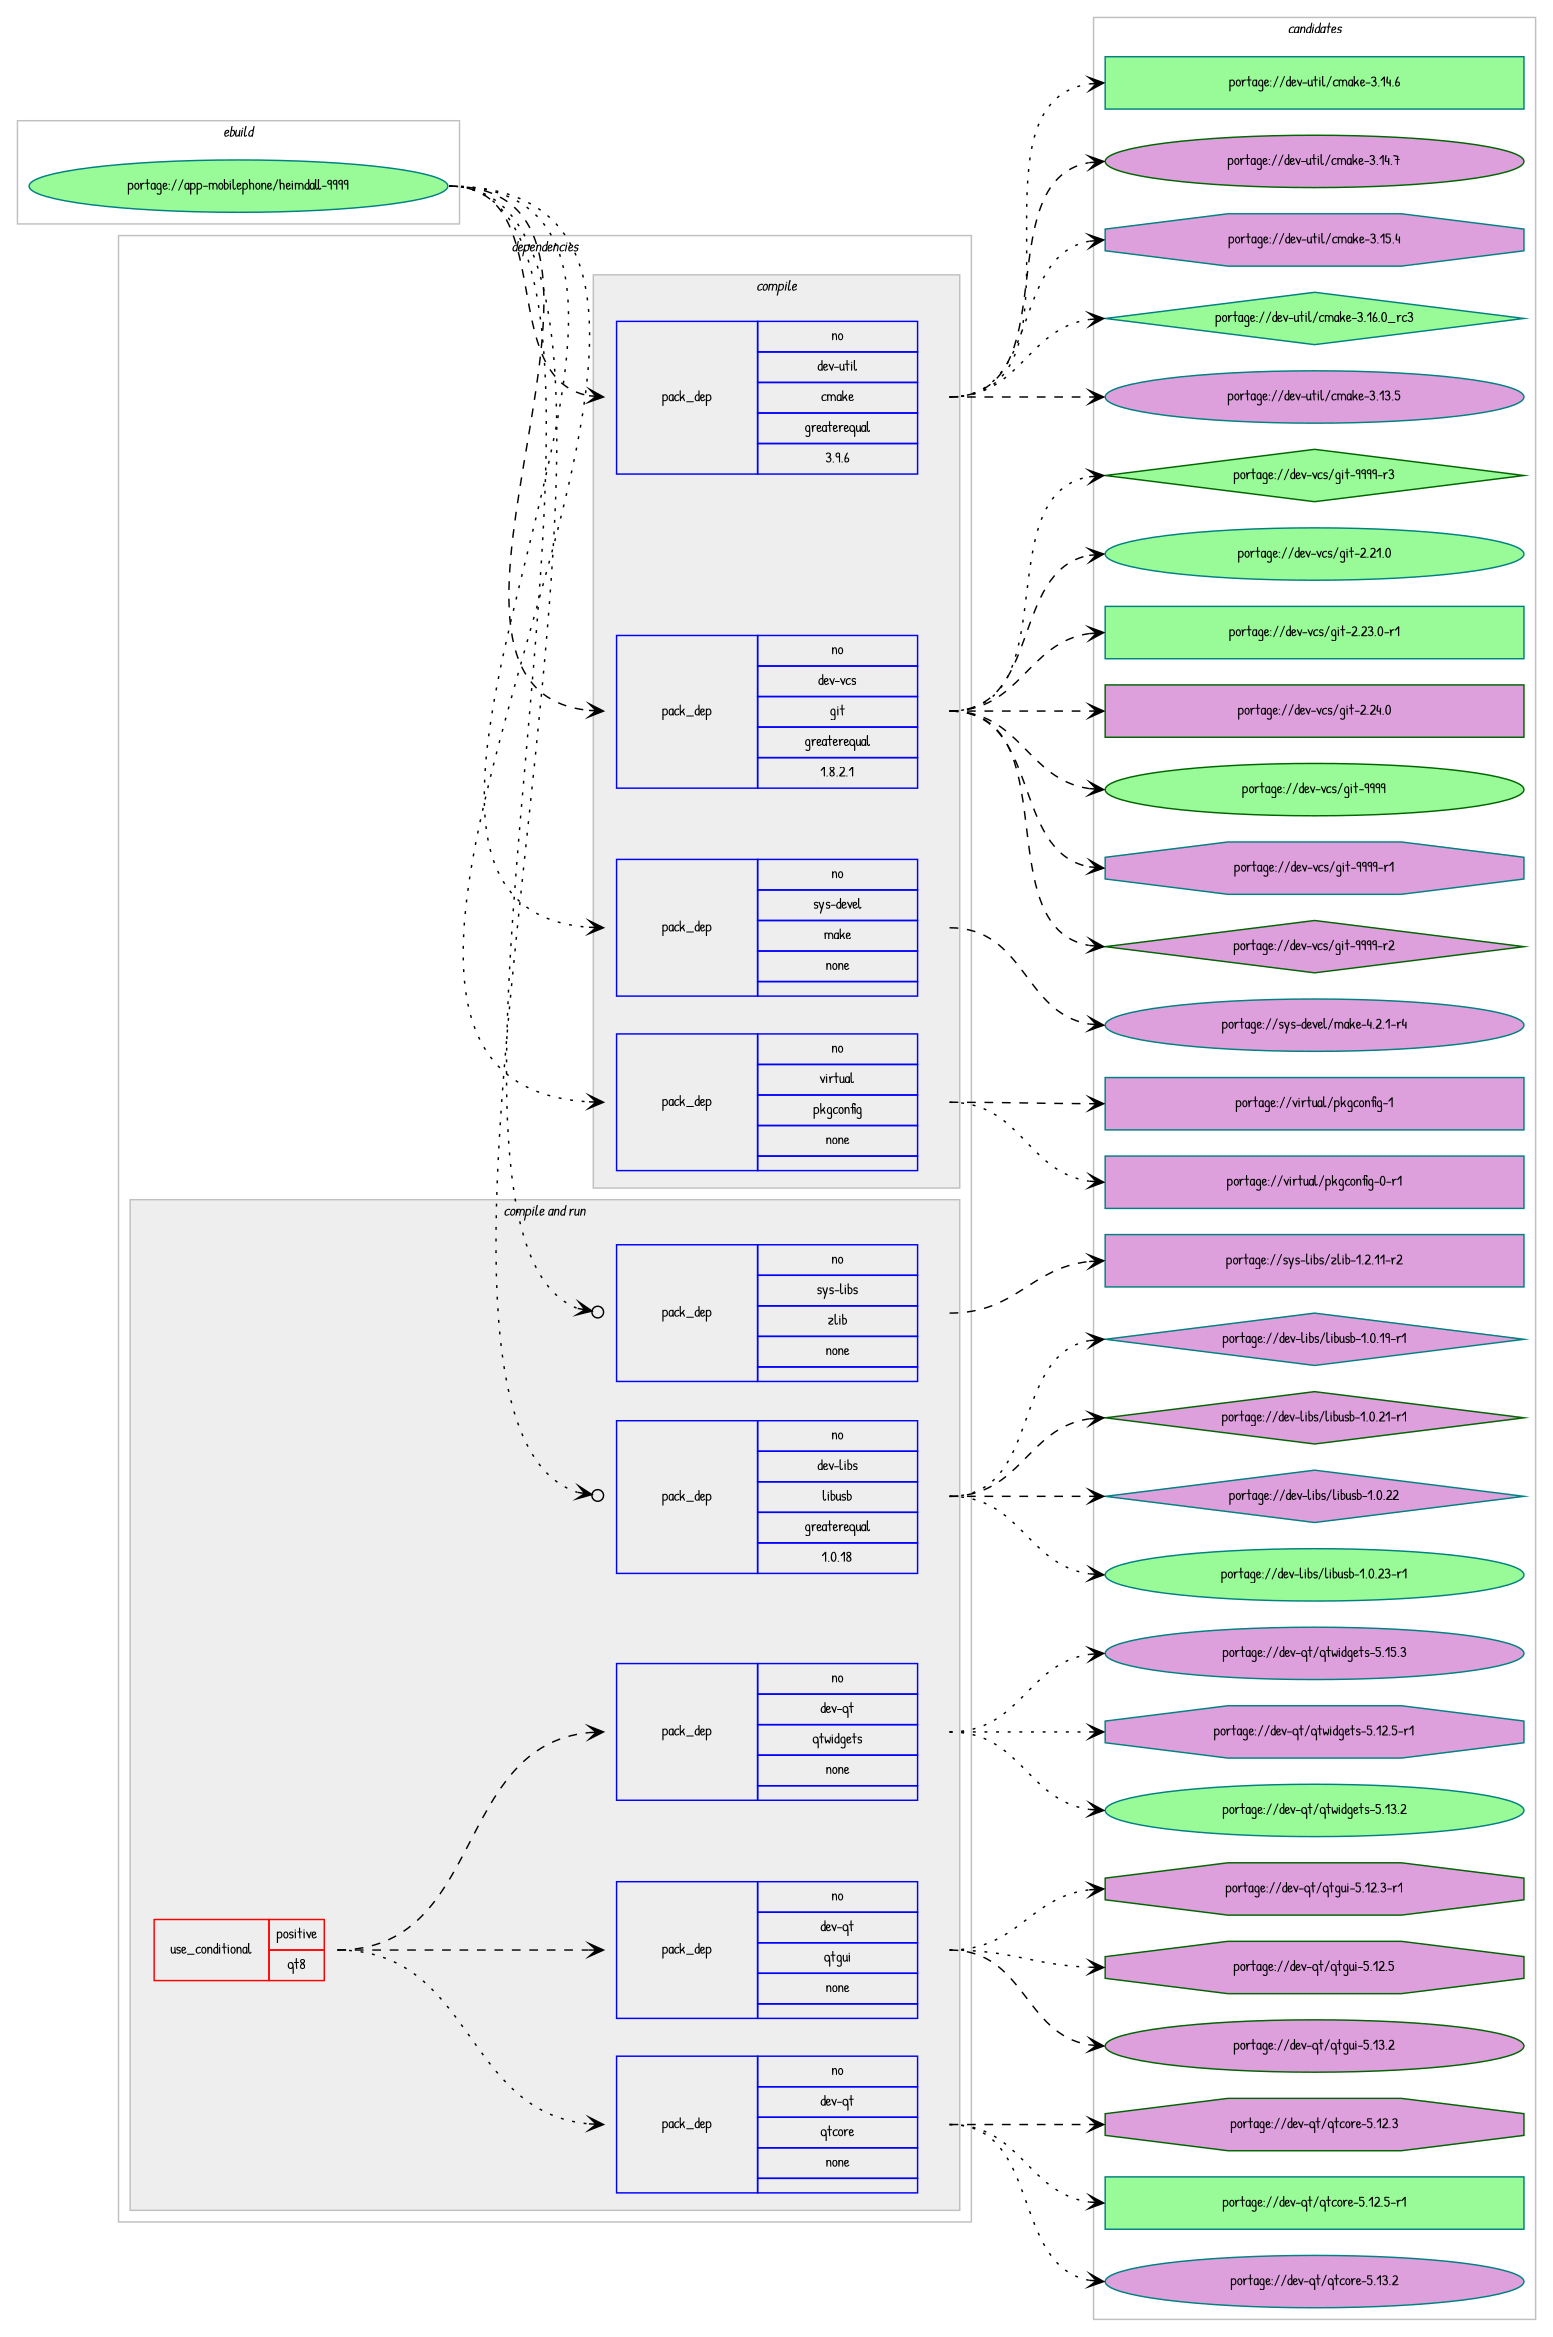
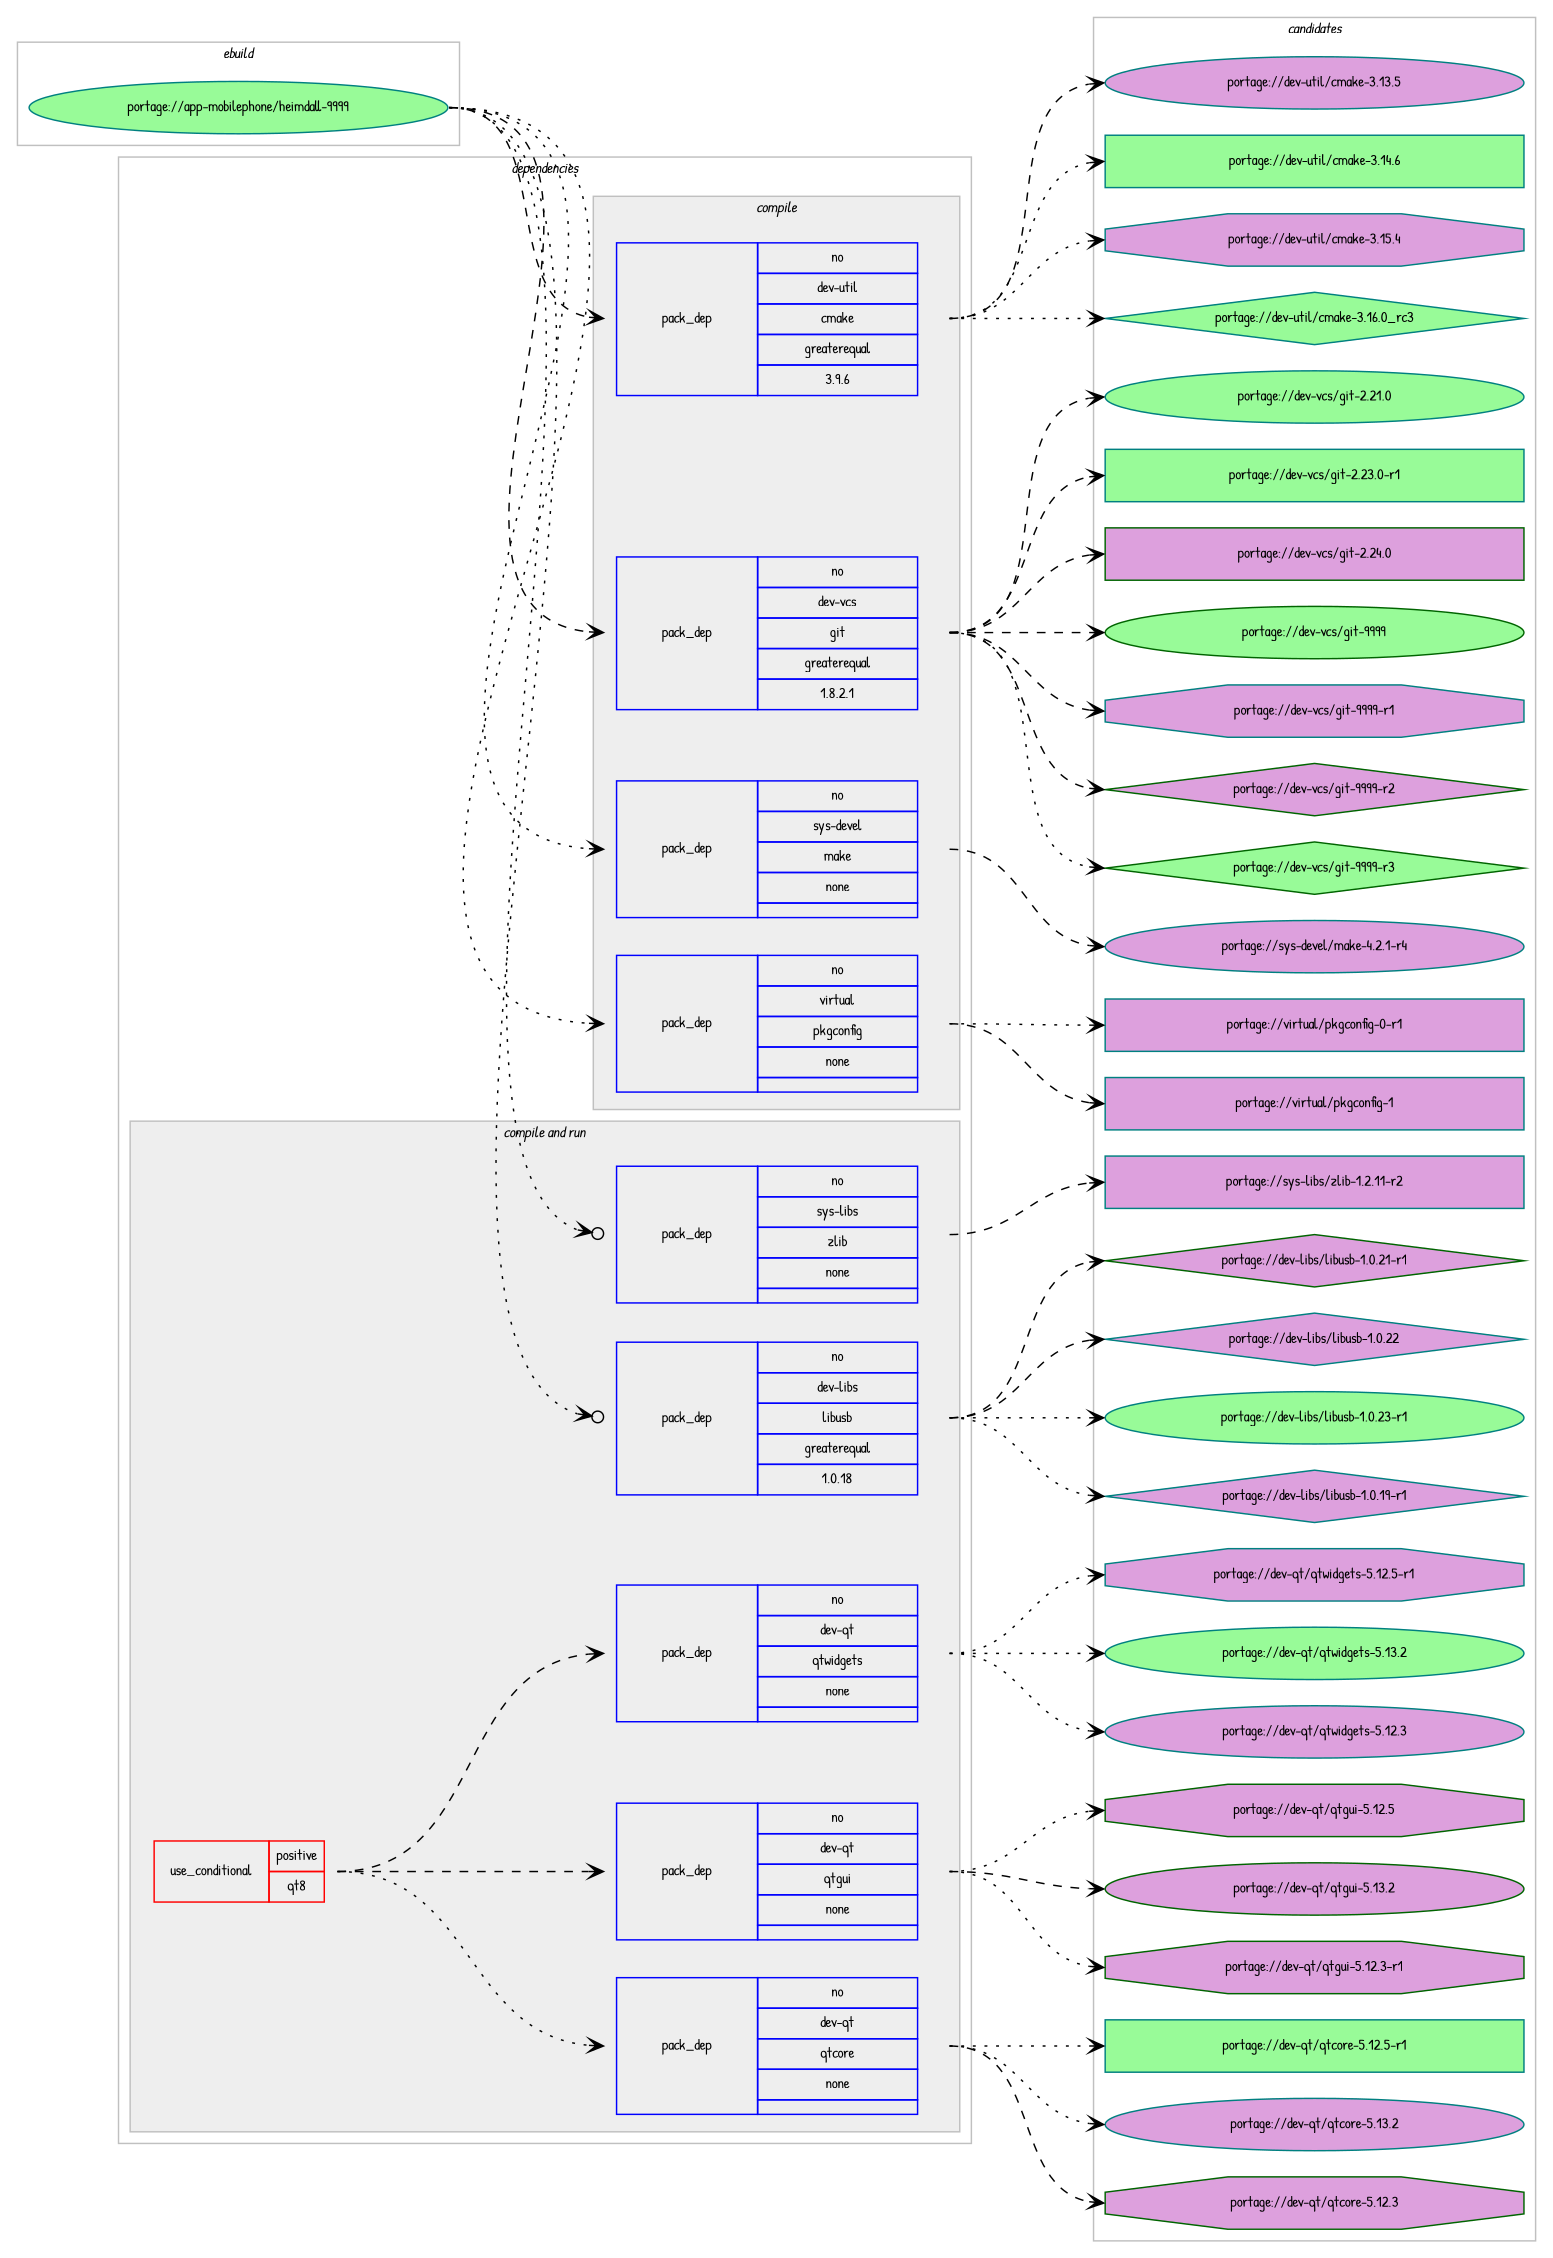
node "portage://dev-util/cmake-3.14.7": removed
node "portage://dev-qt/qtwidgets-5.15.3": label "portage://dev-qt/qtwidgets-5.15.3" -> "portage://dev-qt/qtwidgets-5.12.3"
